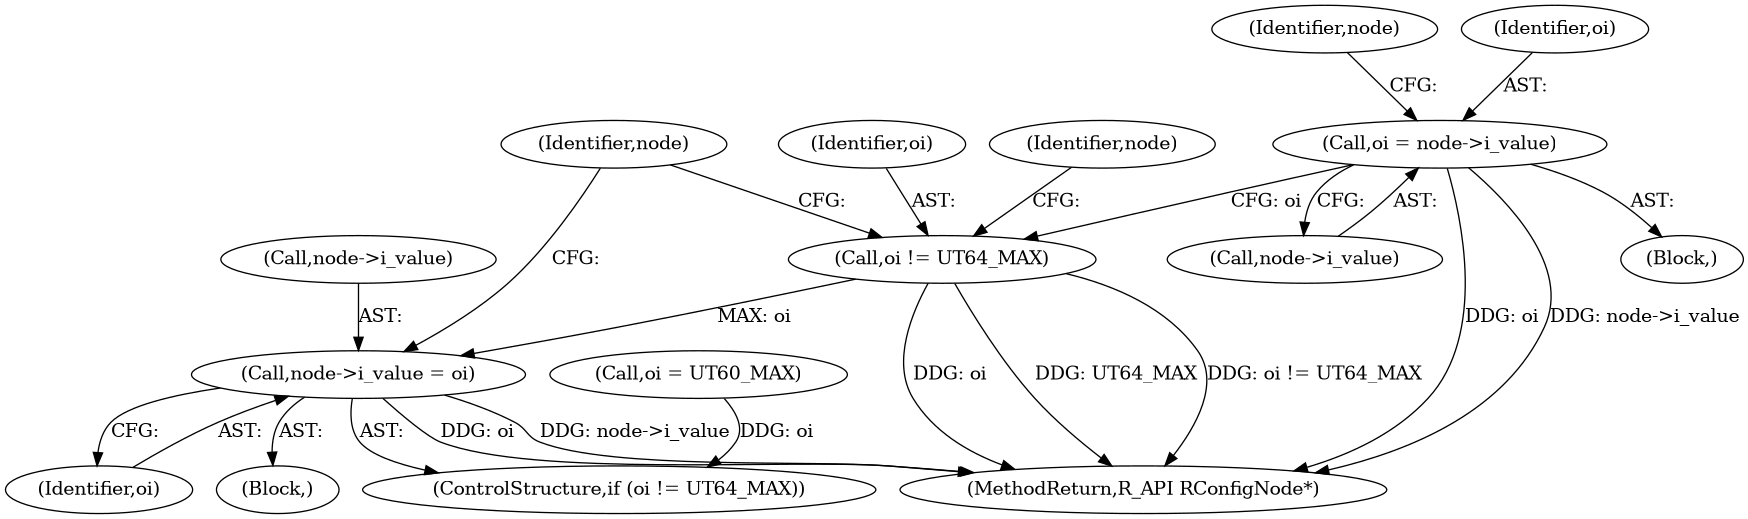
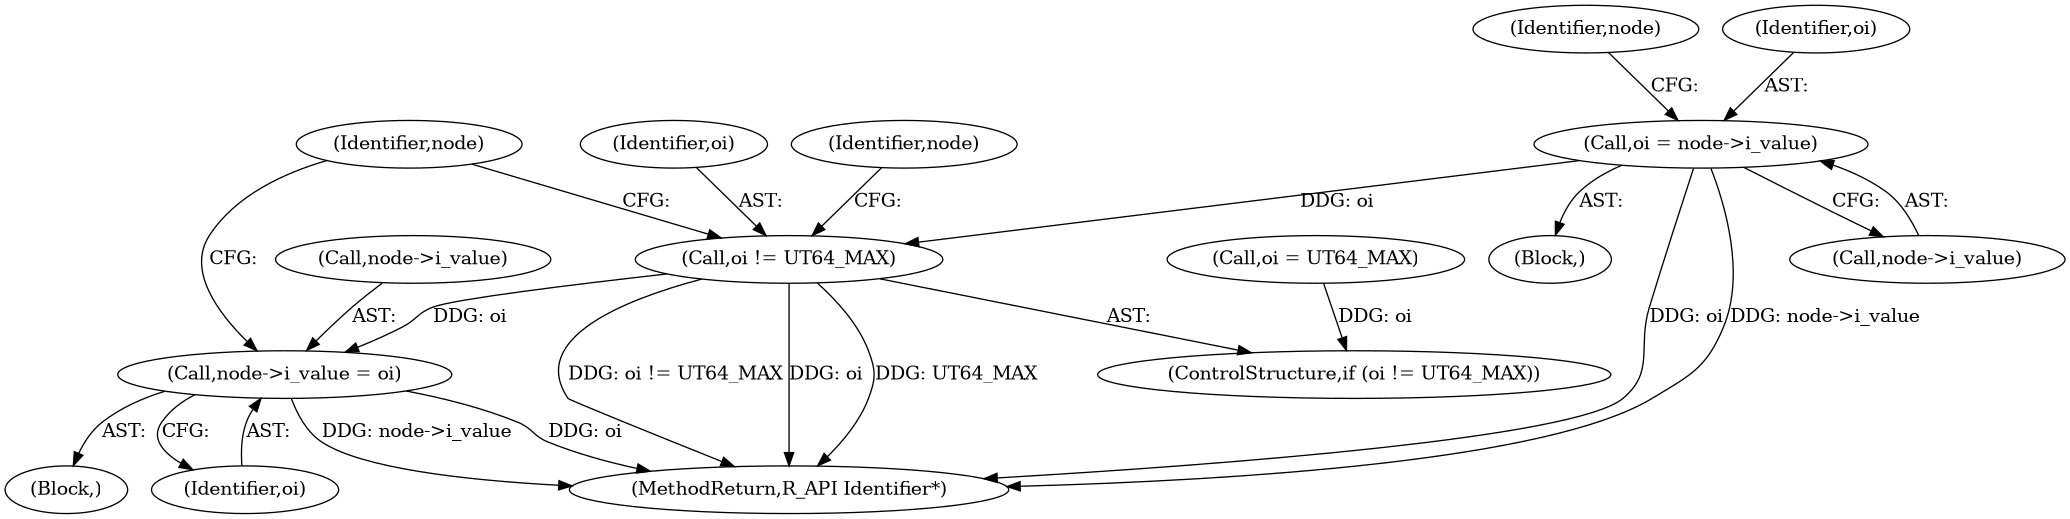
edge "(Call,oi = node->i_value)" -> "(Call,oi != UT64_MAX)": label "CFG: oi" -> "DDG: oi"
edge "(Call,oi != UT64_MAX)" -> "(Call,node->i_value = oi)": label "MAX: oi" -> "DDG: oi"
node "(Call,oi = UT60_MAX)": label "(Call,oi = UT60_MAX)" -> "(Call,oi = UT64_MAX)"
edge "(Call,node->i_value = oi)" -> "(ControlStructure,if (oi != UT64_MAX))": now "(Call,oi != UT64_MAX)" -> "(ControlStructure,if (oi != UT64_MAX))"
node "(MethodReturn,R_API RConfigNode*)": label "(MethodReturn,R_API RConfigNode*)" -> "(MethodReturn,R_API Identifier*)"
